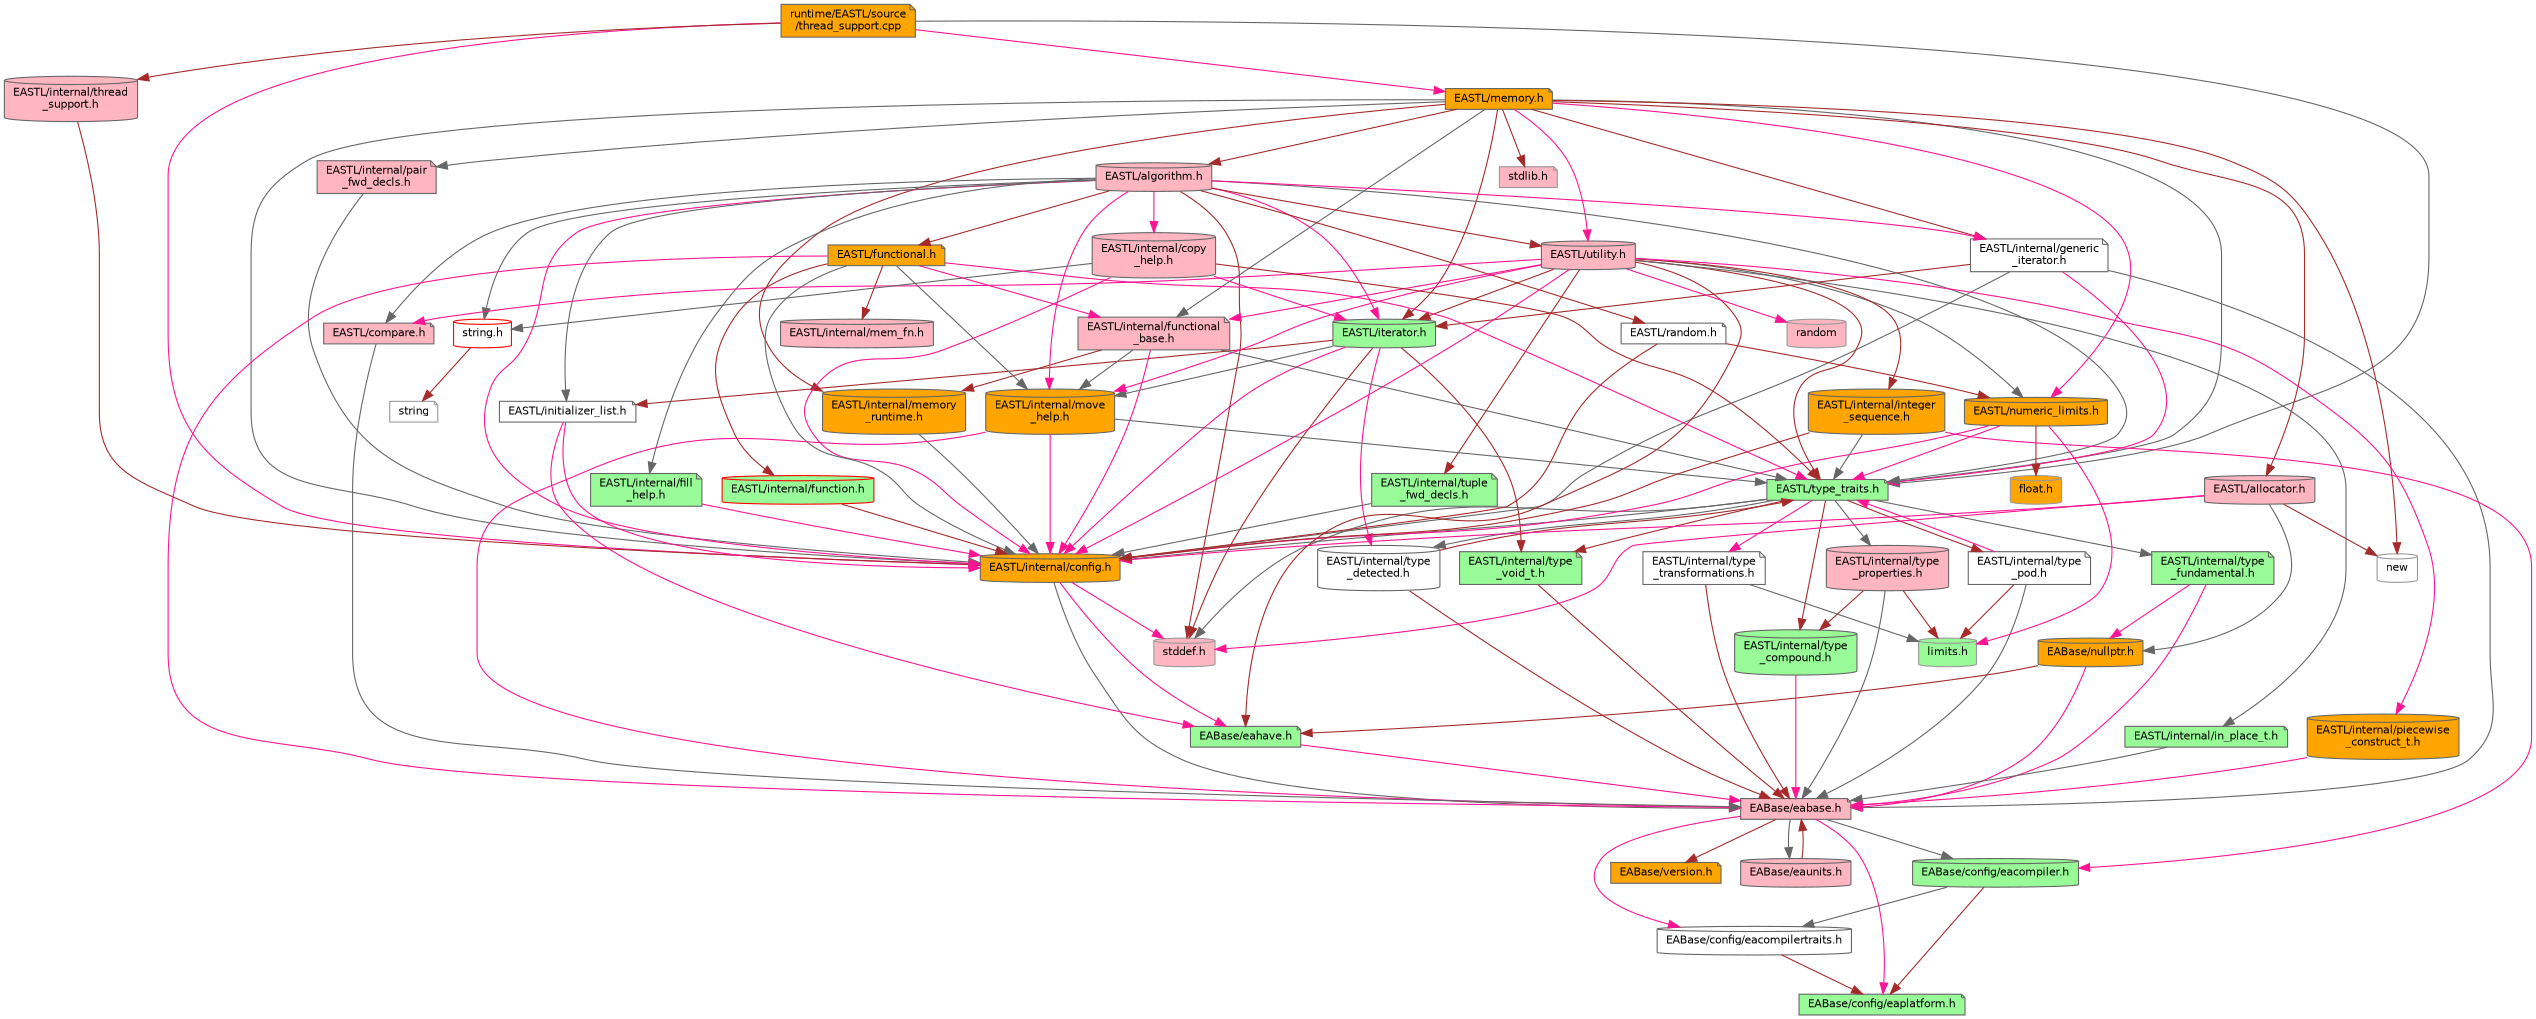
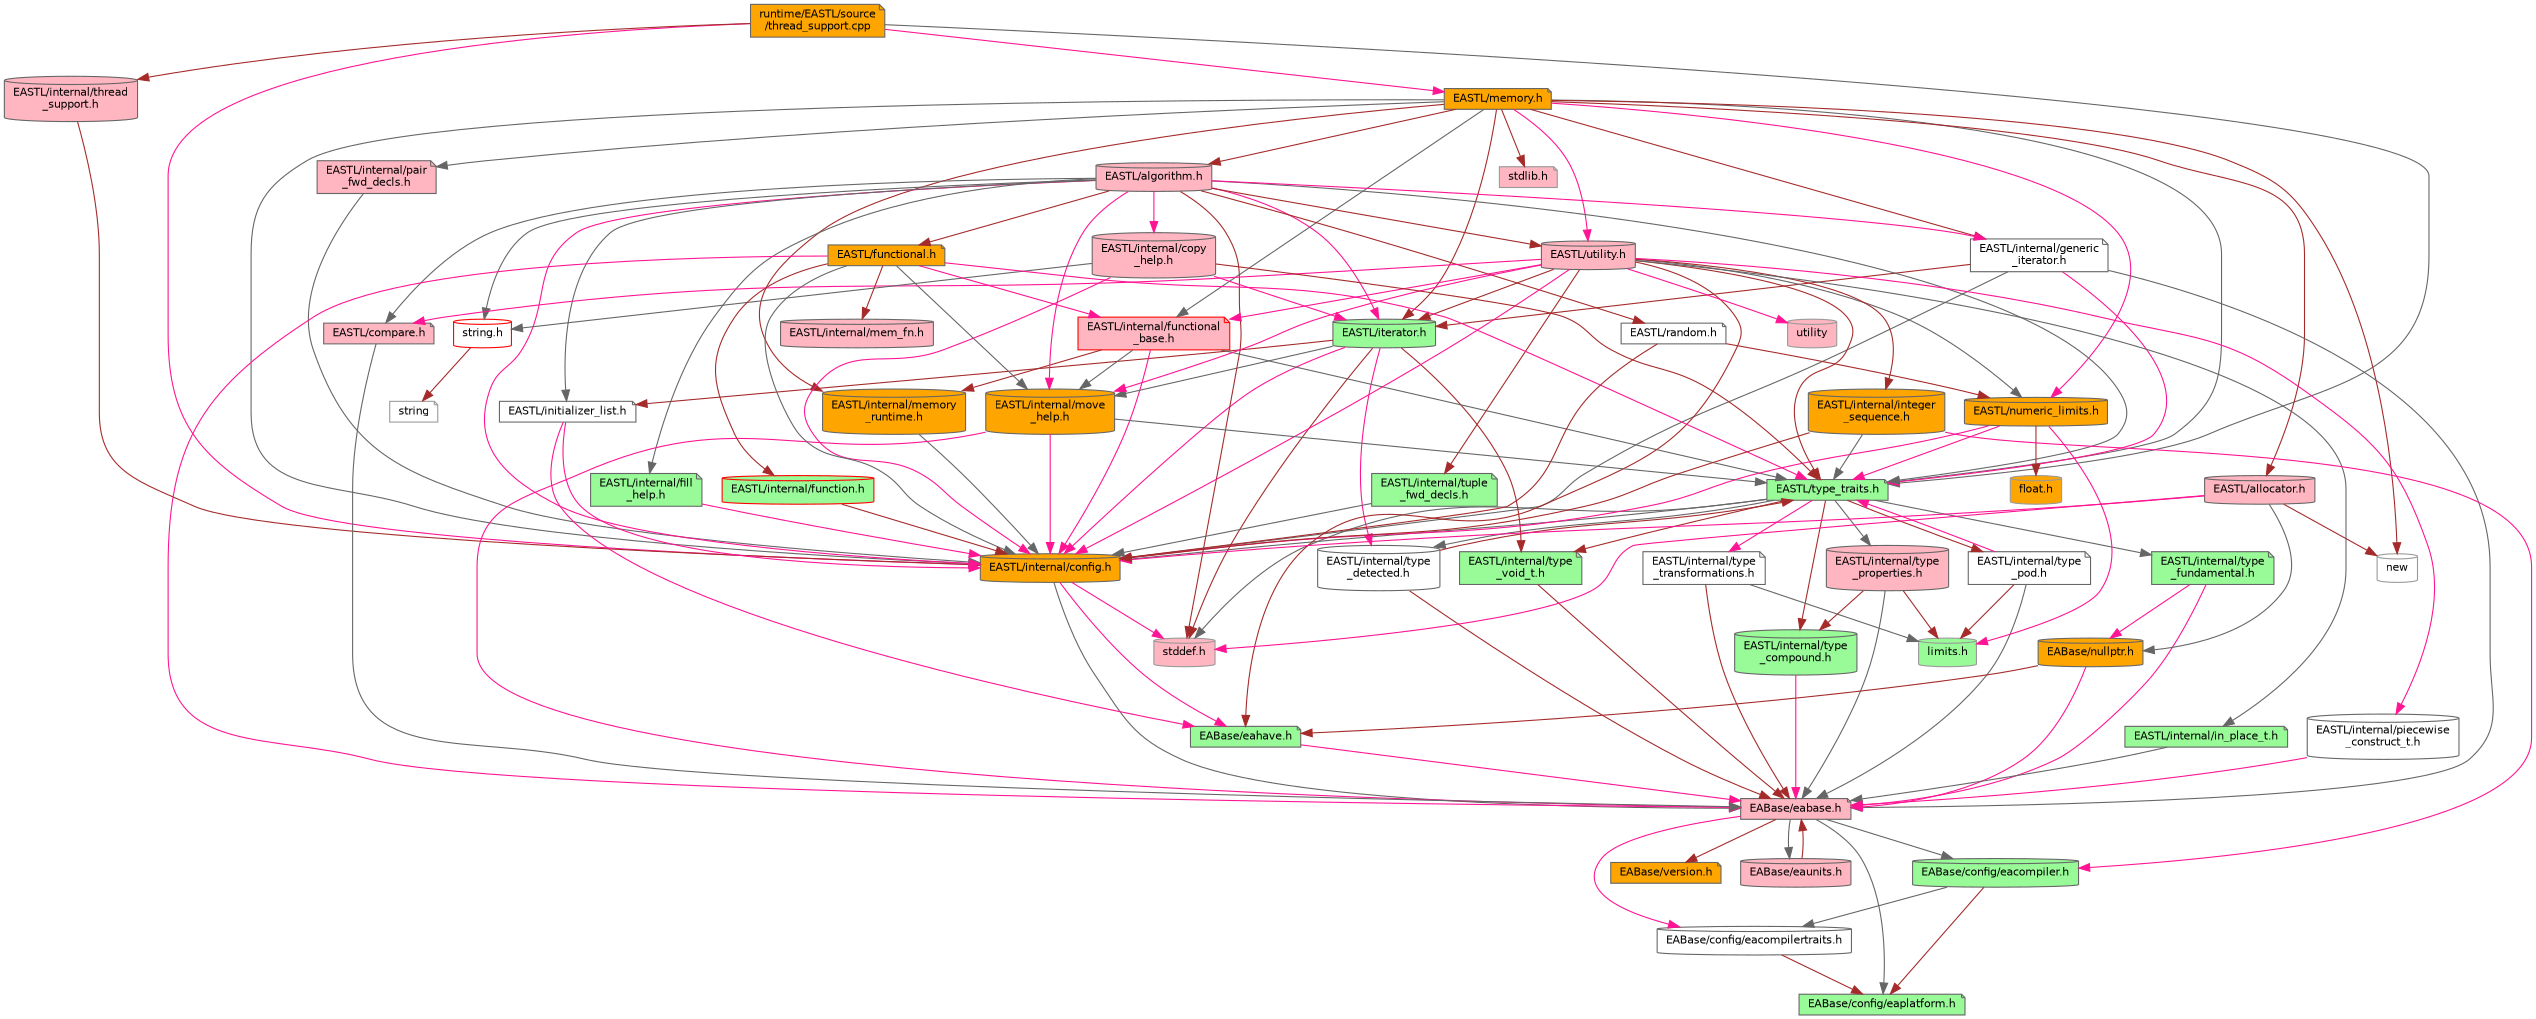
node "EASTL/internal/functional _base.h": color grey40 -> red
node "random": label "random" -> "utility"
node "EASTL/internal/piecewise _construct_t.h": fillcolor orange -> white
edge "EABase/eabase.h" -> "EABase/config/eaplatform.h": color deeppink -> gray40
